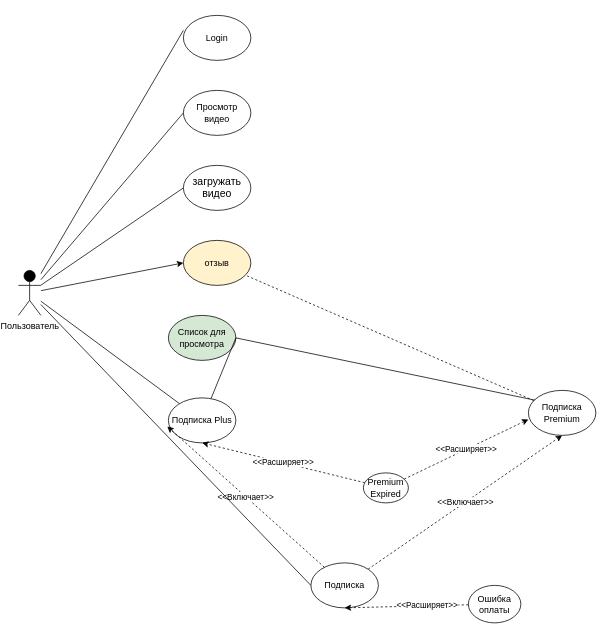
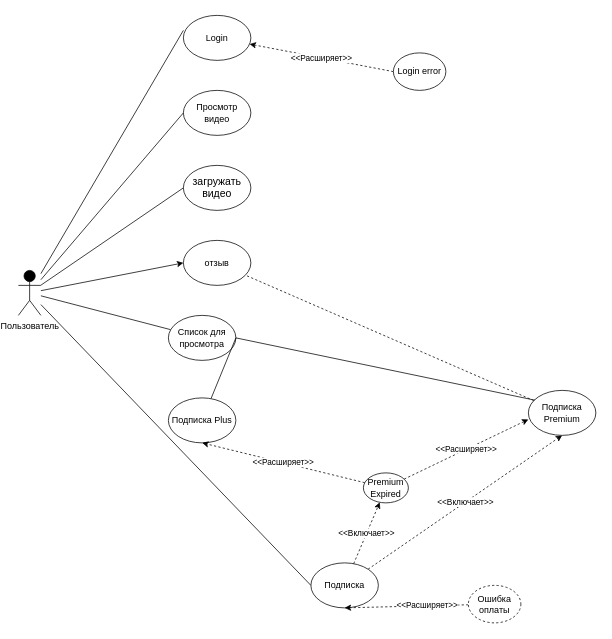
edge "Login error" -> "Login": added, label "<<Расширяет>>"
node "Login error": added
node "отзыв": fillcolor #fff2cc -> #ffffff
node "Список для просмотра": fillcolor #d5e8d4 -> #ffffff
edge "Пользователь" -- "Подписка Plus": now "Пользователь" -- "Список для просмотра"
edge "Подписка" -> "Подписка Plus": now "Подписка" -> "Premium Expired"
node "Ошибка оплаты": style solid -> dashed
